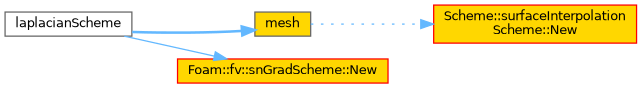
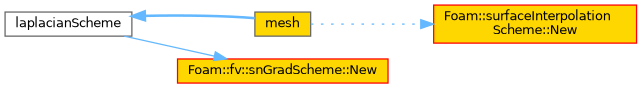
node "Scheme::surfaceInterpolation Scheme::New": label "Scheme::surfaceInterpolation Scheme::New" -> "Foam::surfaceInterpolation Scheme::New"
edge "laplacianScheme" -> "mesh": reversed
